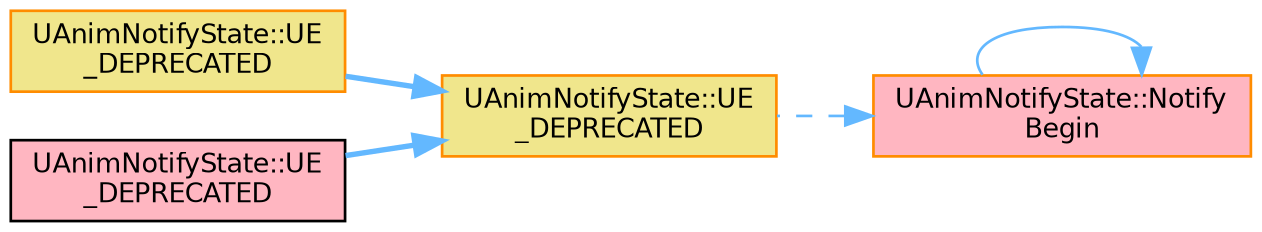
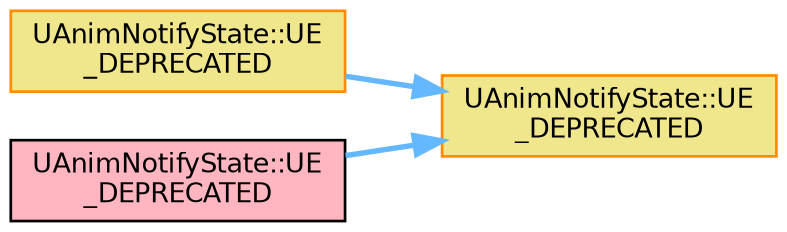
node "UAnimNotifyState::Notify Begin": removed
